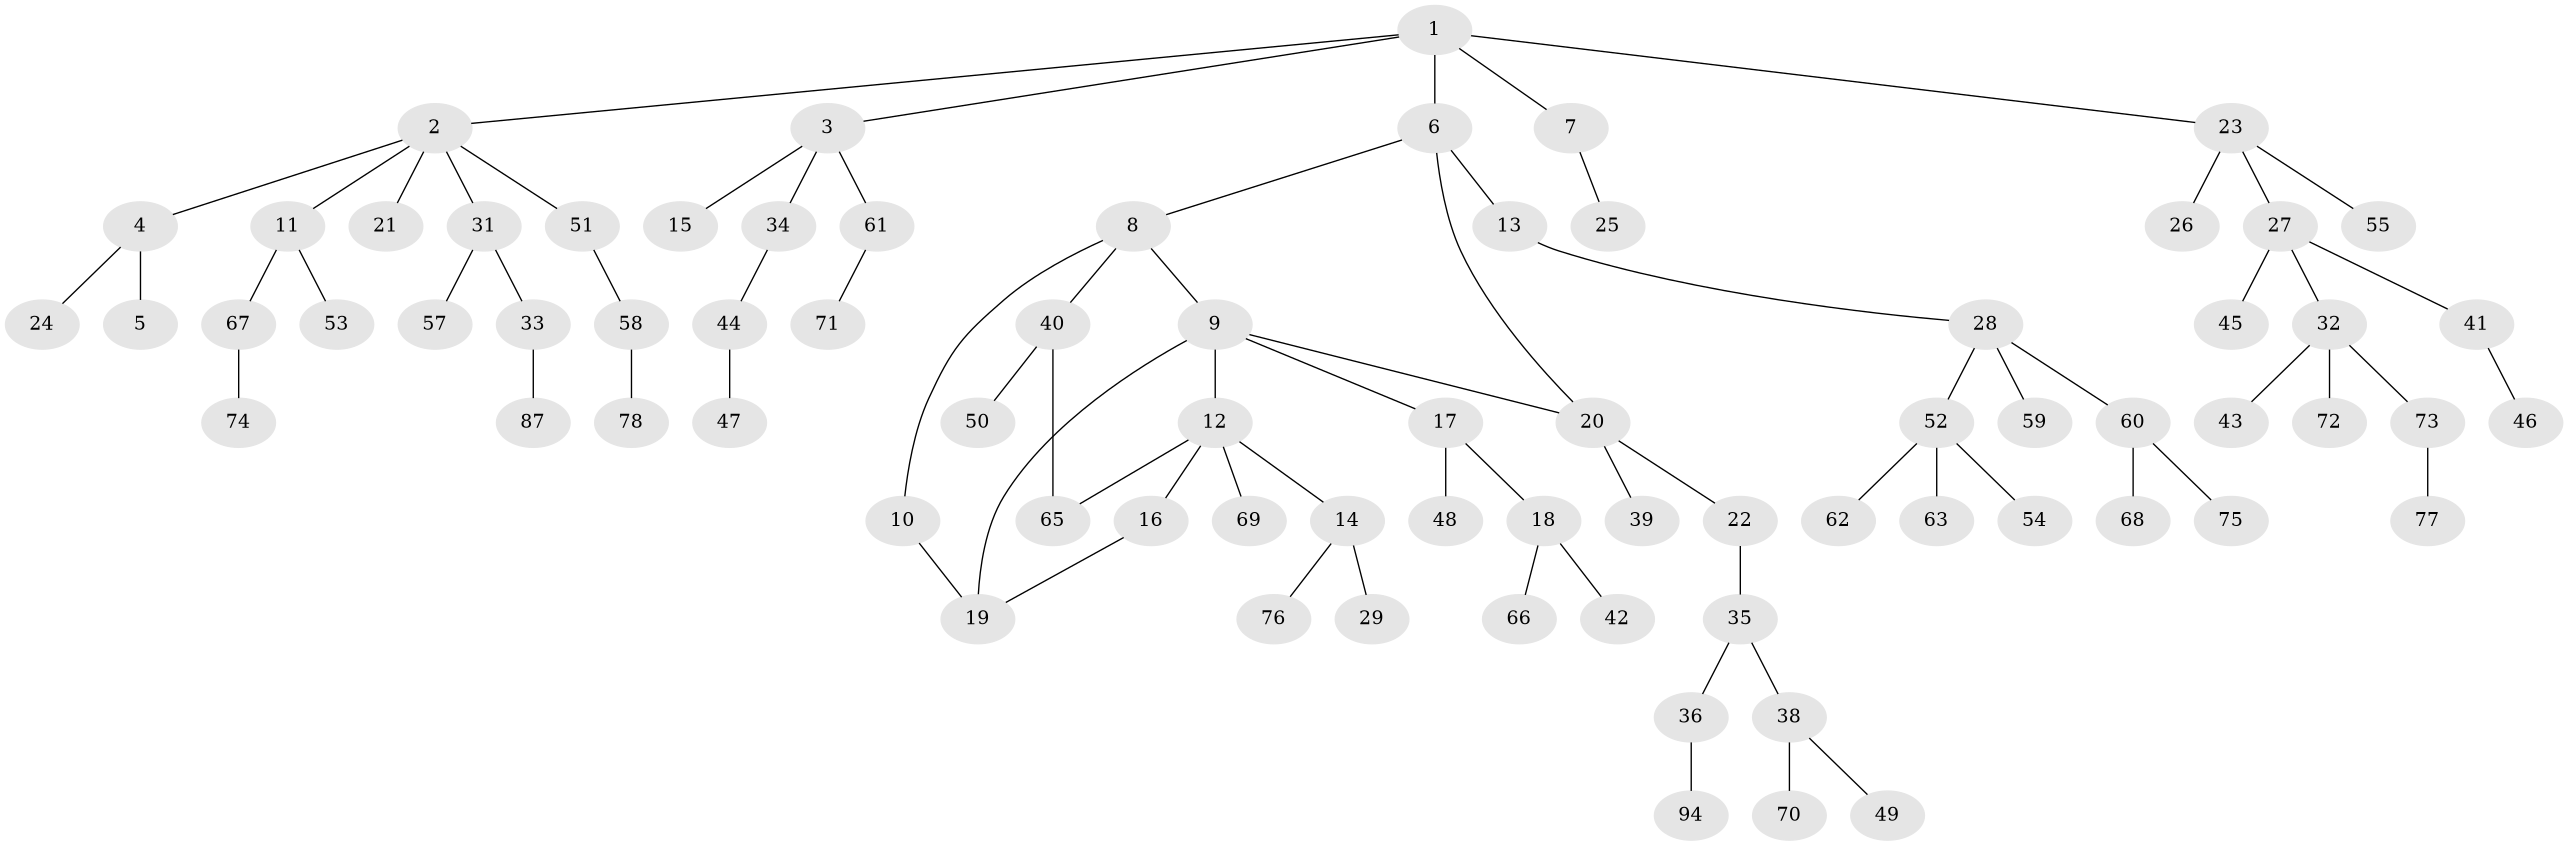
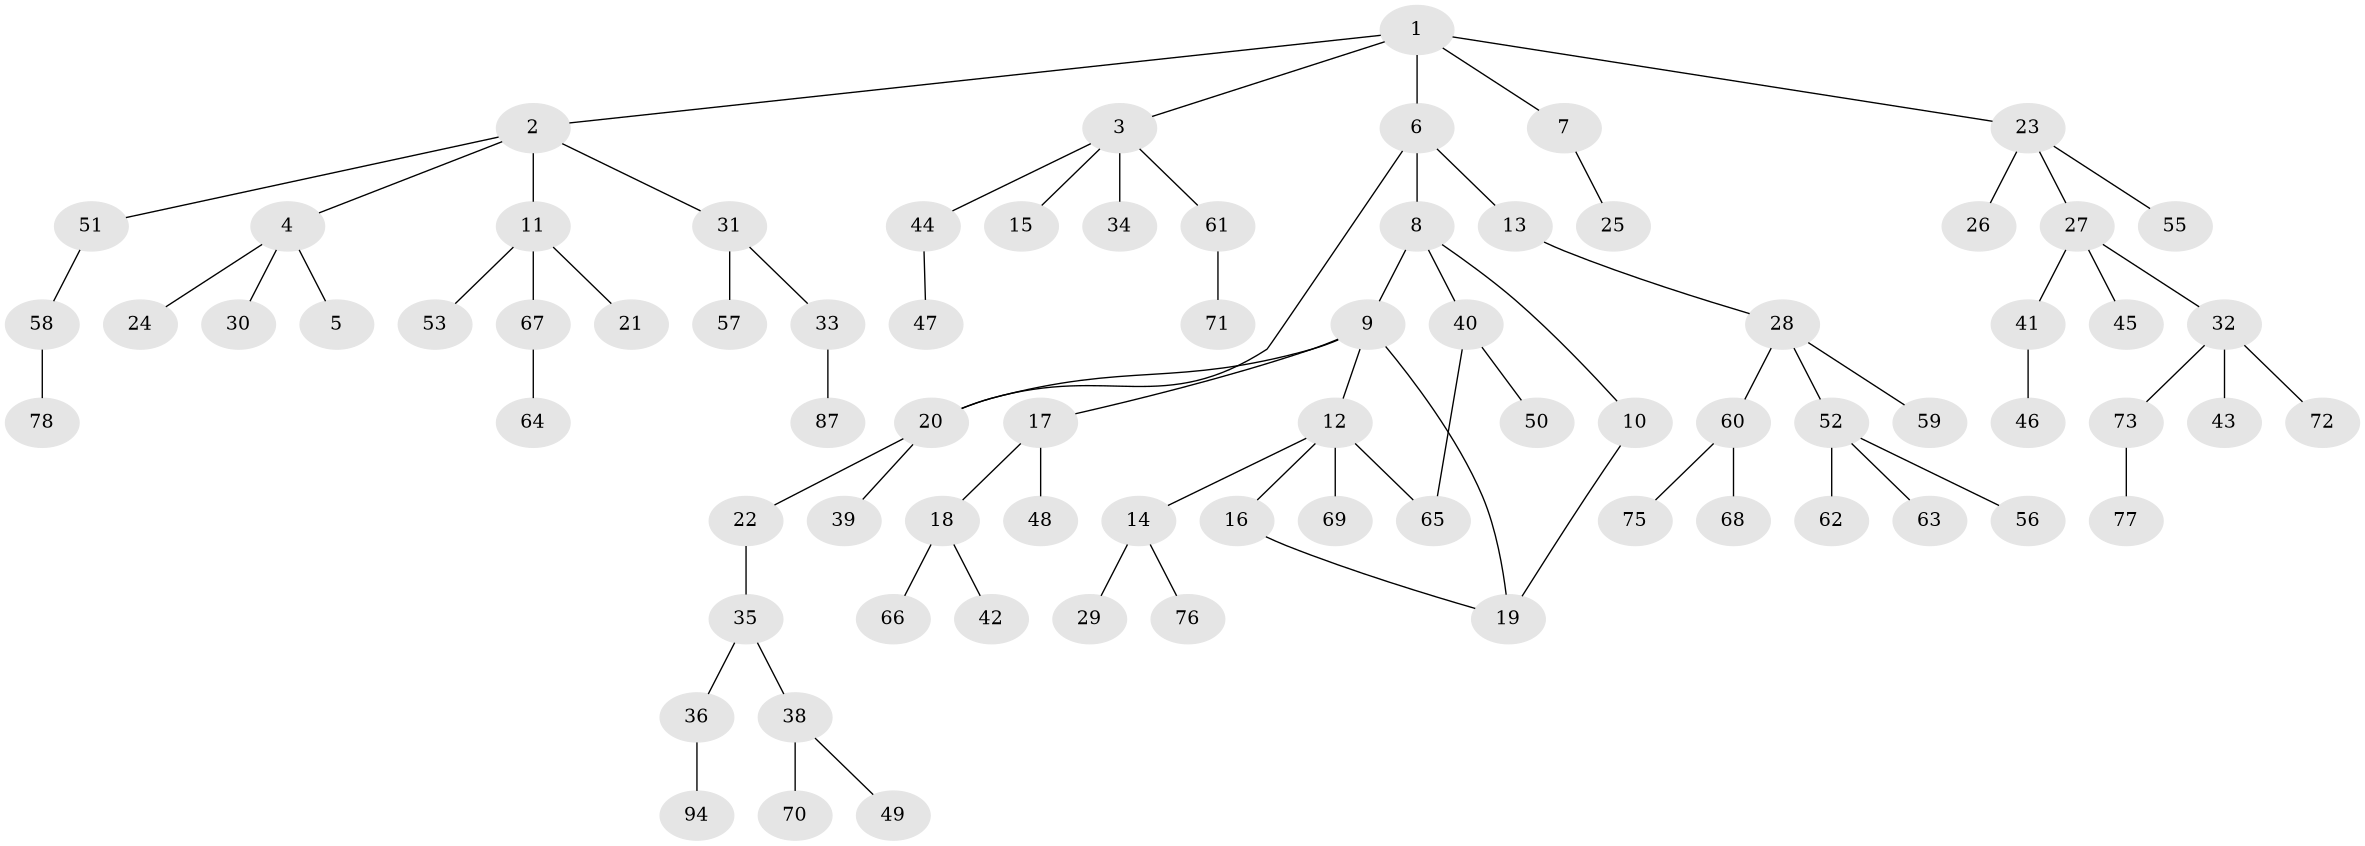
edge "2" -- "21": now "11" -- "21"
edge "34" -- "44": now "3" -- "44"
node "30": added
node "74": label "74" -> "64"
node "54": label "54" -> "56"
